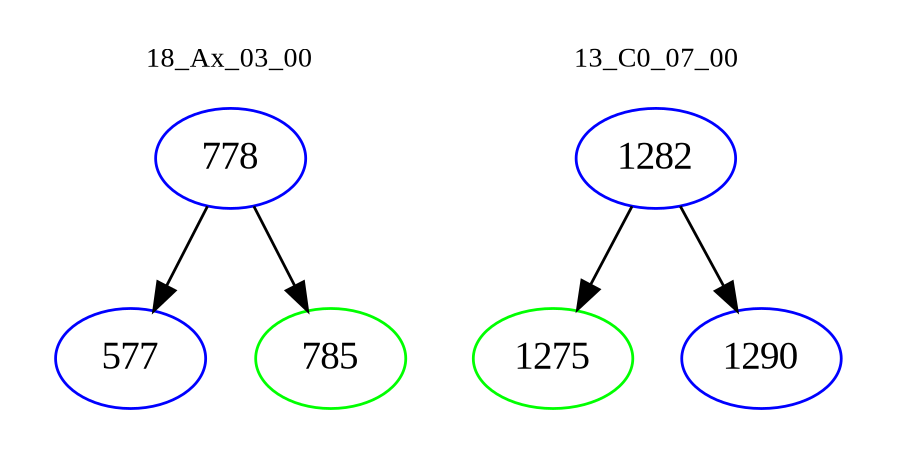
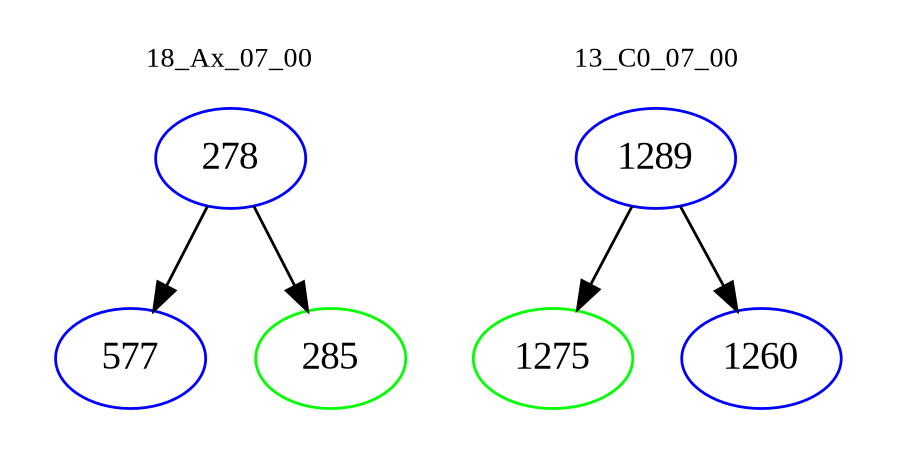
cluster "18_Ax_03_00": label "18_Ax_03_00" -> "18_Ax_07_00"
node "778": label "778" -> "278"
node "1282": label "1282" -> "1289"
node "785": label "785" -> "285"
node "1290": label "1290" -> "1260"
